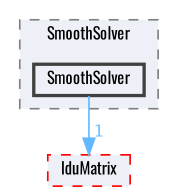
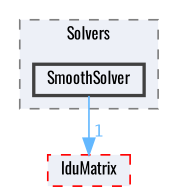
cluster "SmoothSolver": label "SmoothSolver" -> "Solvers"
